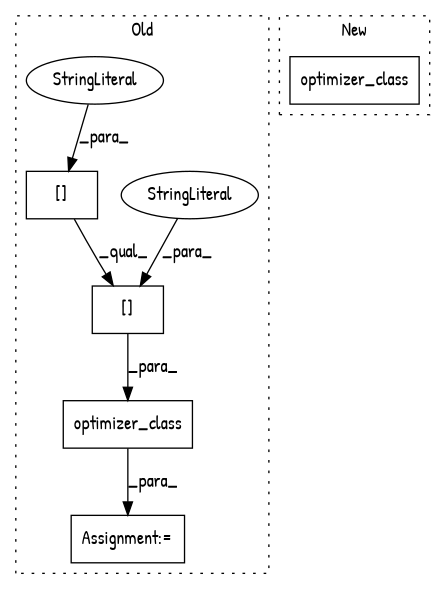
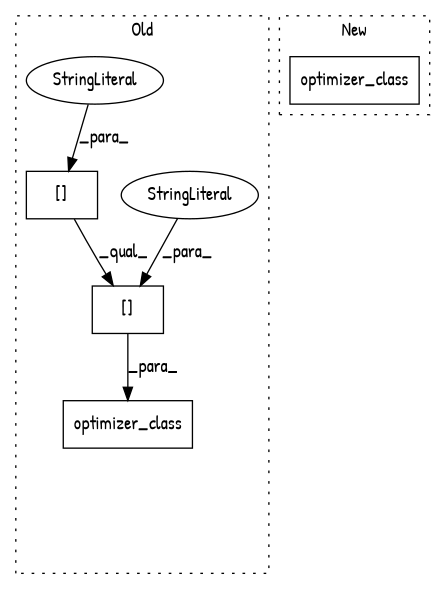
node "Assignment:=": removed
